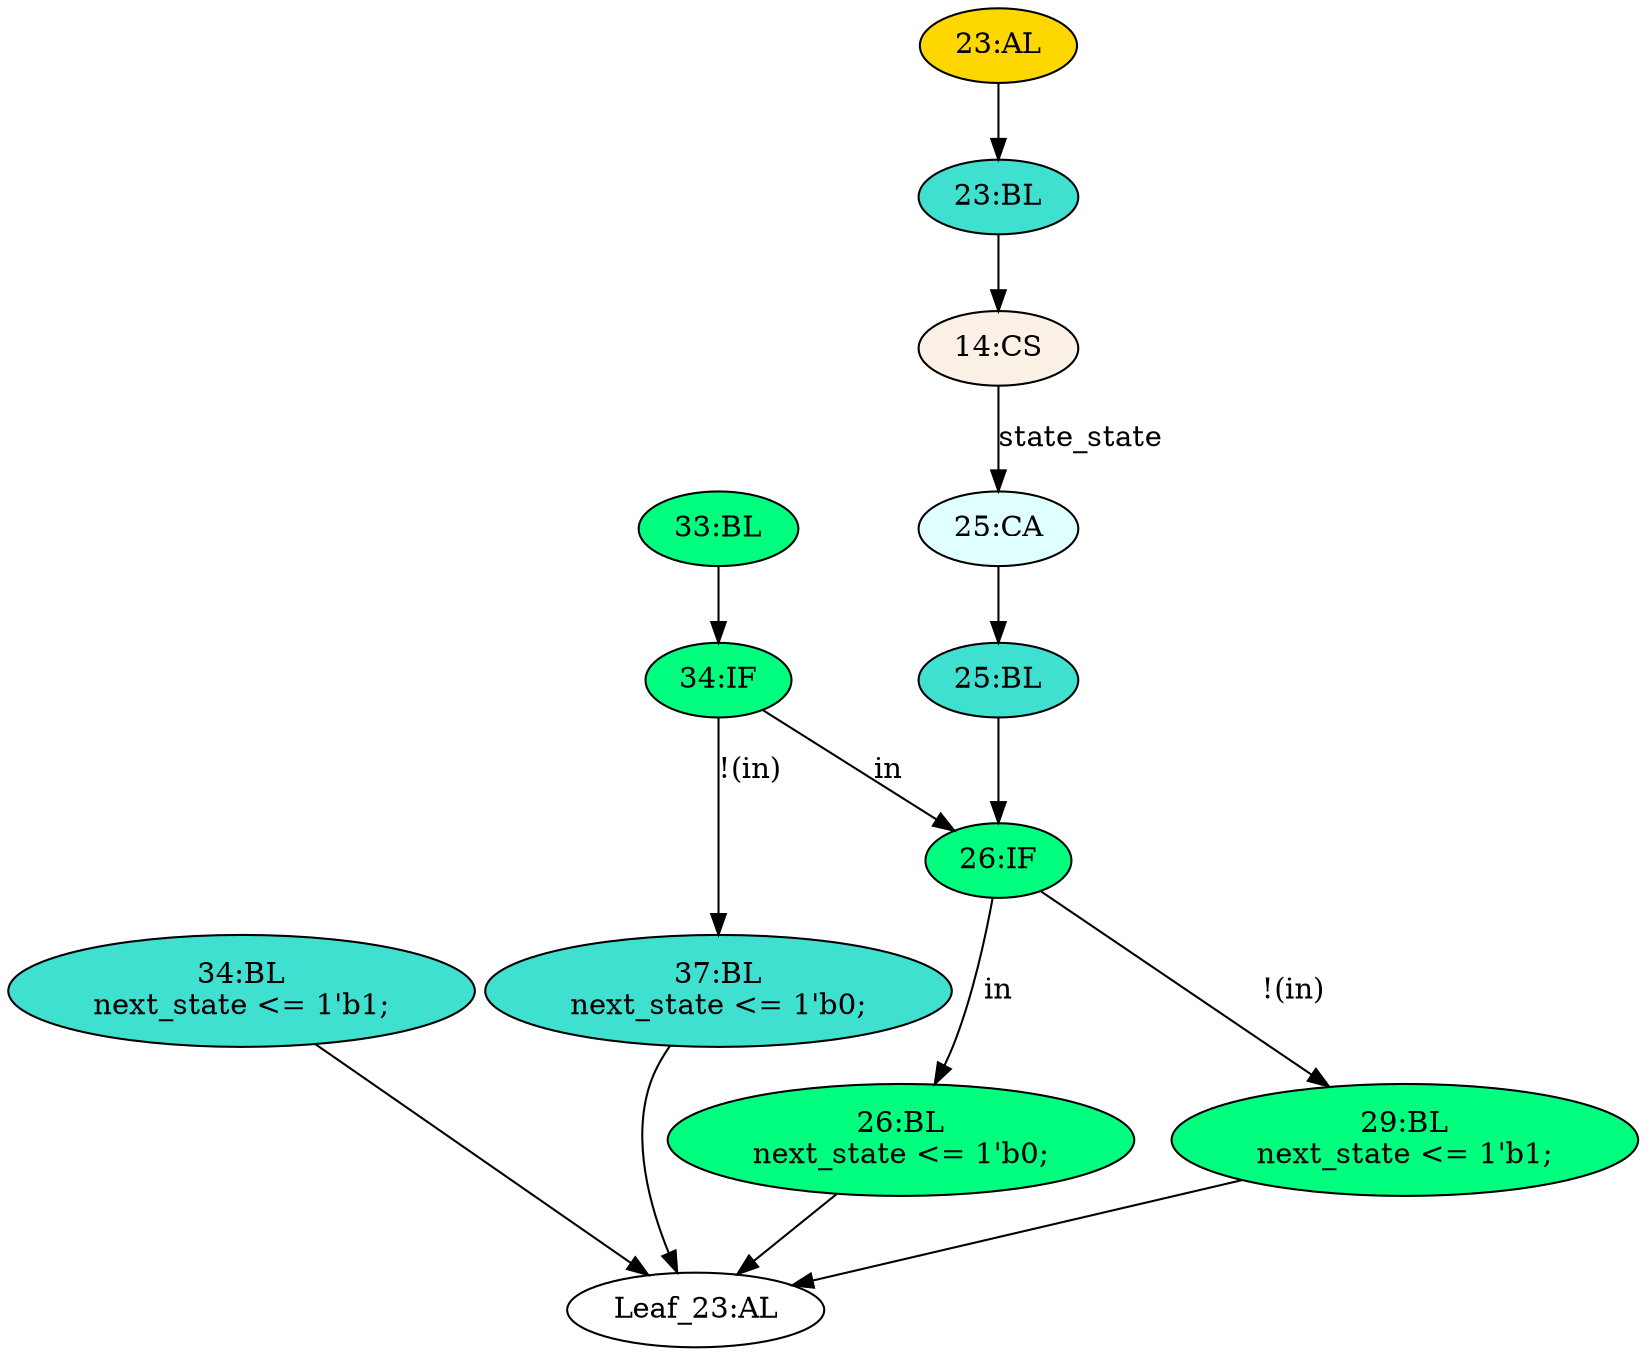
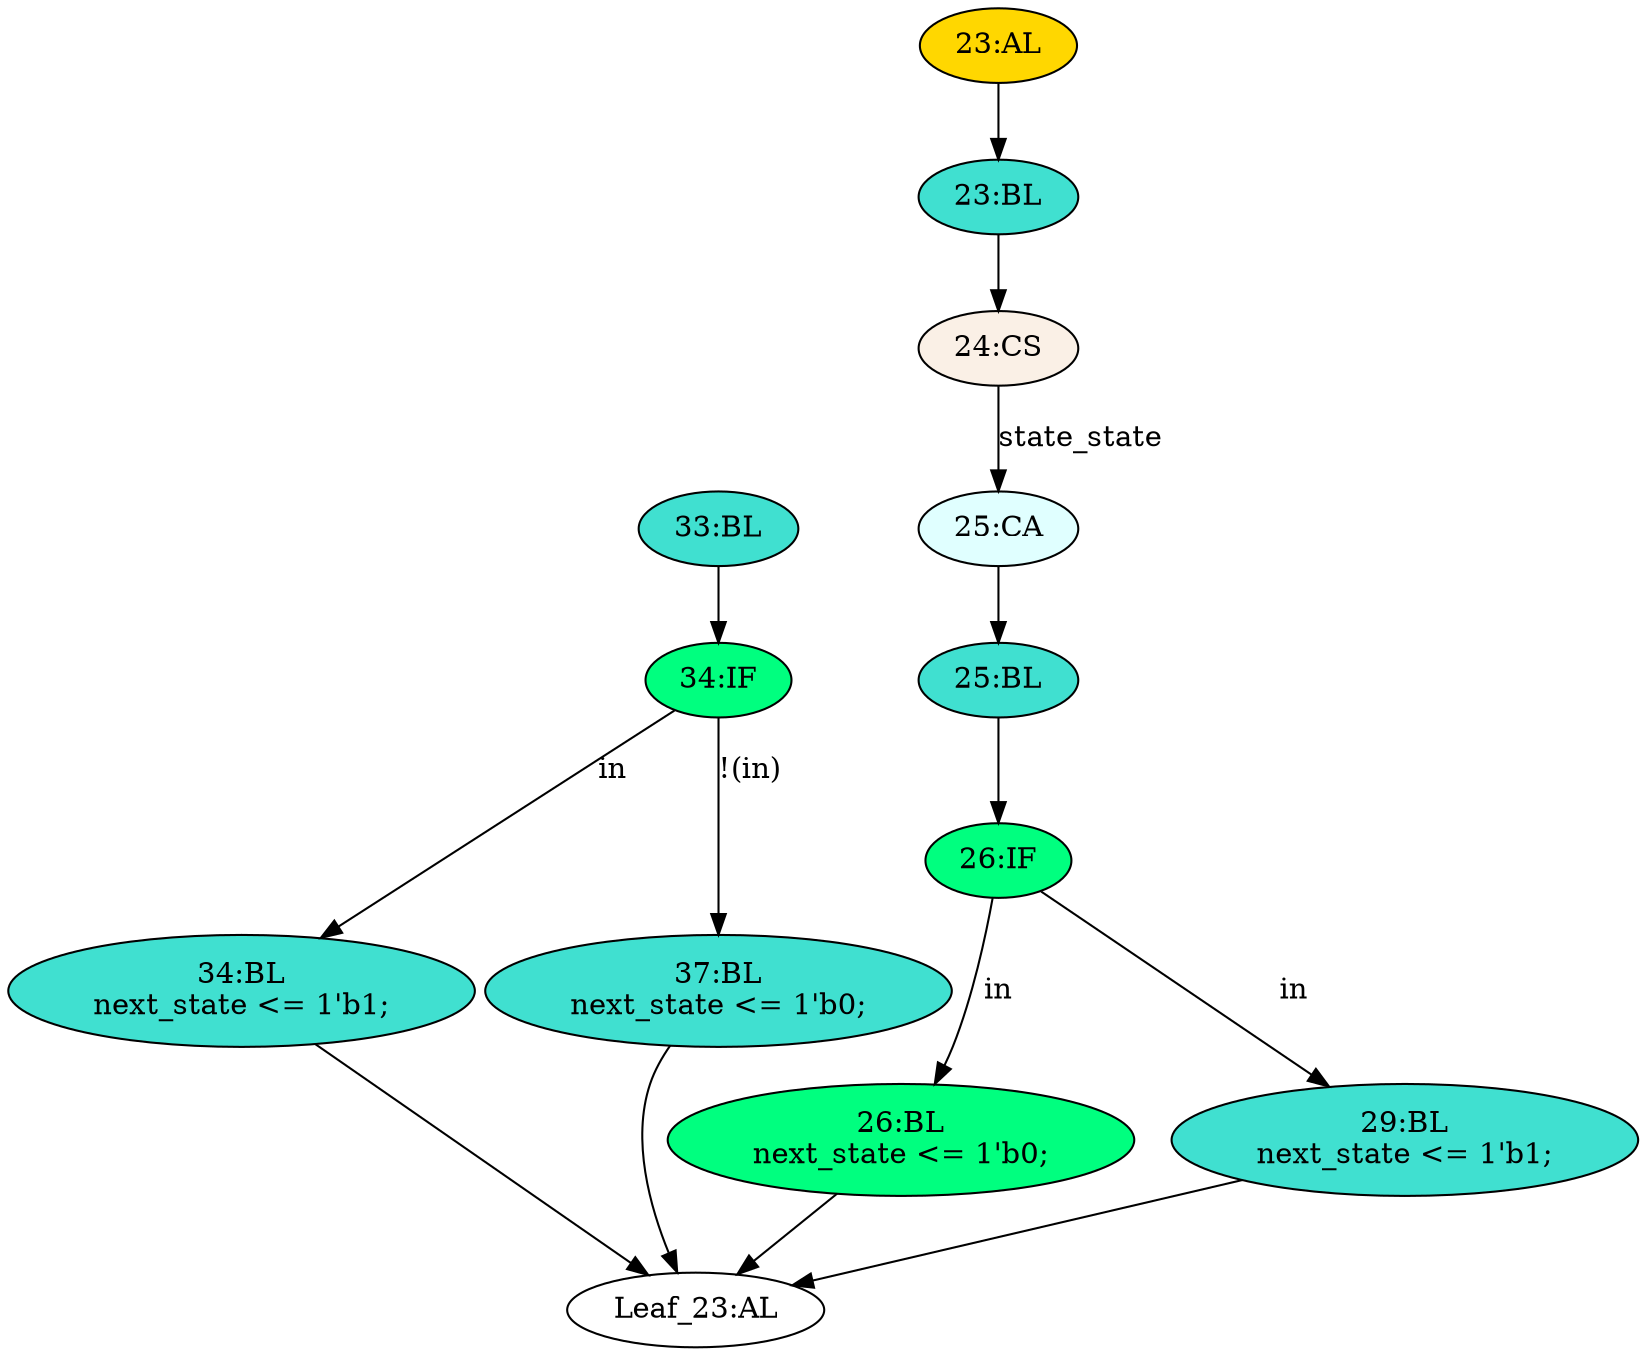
node "14:CS": label "14:CS" -> "24:CS"
node "33:BL": fillcolor springgreen -> turquoise
edge "34:IF" -> "26:IF": now "34:IF" -> "34:BL next_state <= 1'b1;"
edge "26:IF" -> "29:BL next_state <= 1'b1;": label "!(in)" -> "in"
node "29:BL next_state <= 1'b1;": fillcolor springgreen -> turquoise
